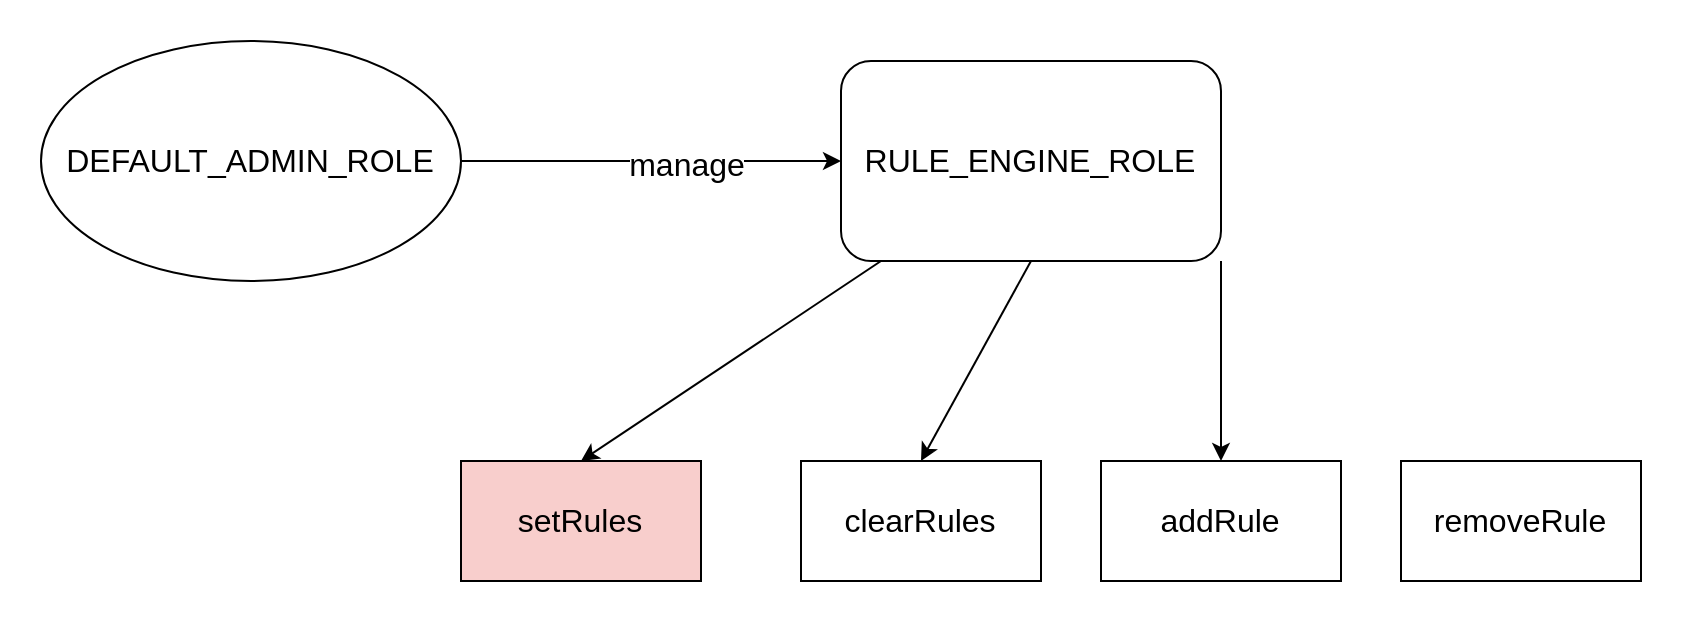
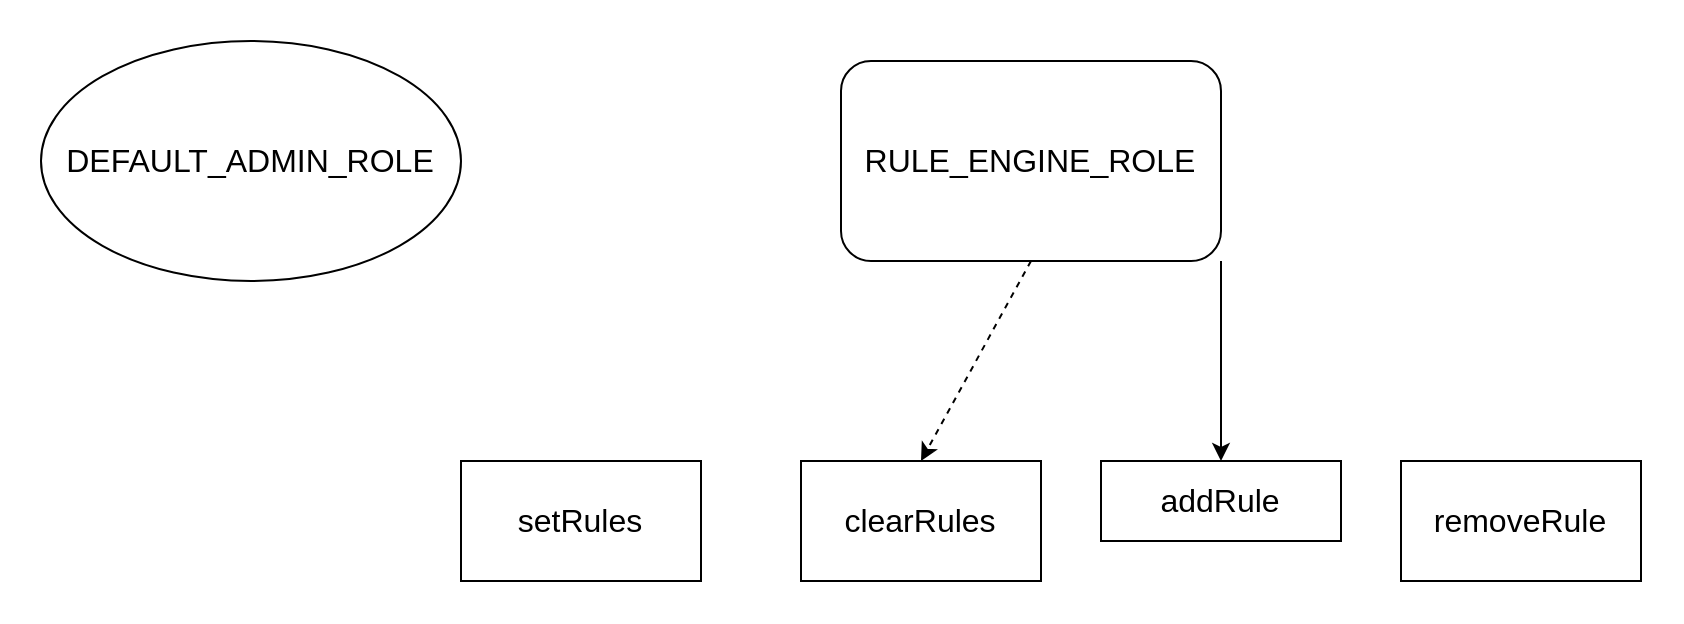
edge "DEFAULT_ADMIN_ROLE" -> "RULE_ENGINE_ROLE": removed, label "manage"
edge "RULE_ENGINE_ROLE" -> "setRules": removed
edge "RULE_ENGINE_ROLE" -> "clearRules": style solid -> dashed
node "setRules": fillcolor #f8cecc -> #ffffff
node "addRule": size 240x120 -> 240x80
